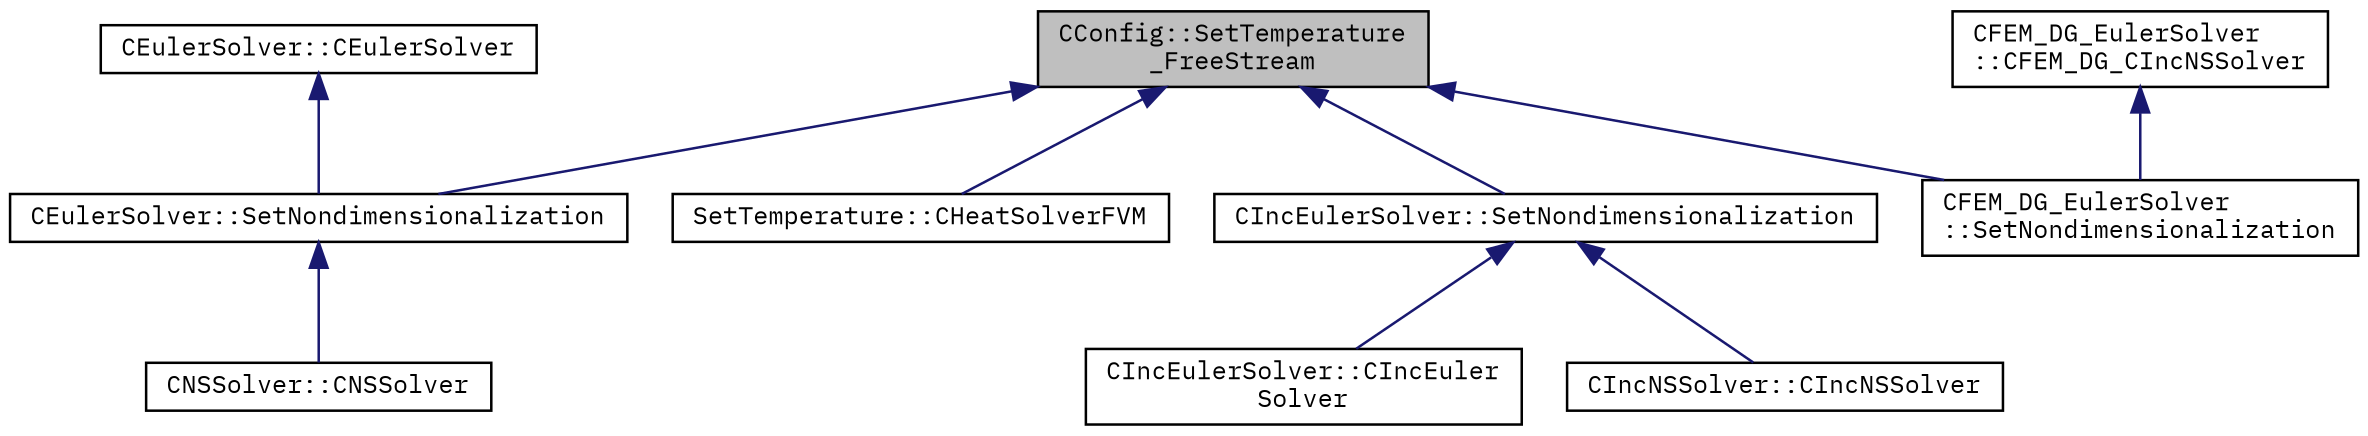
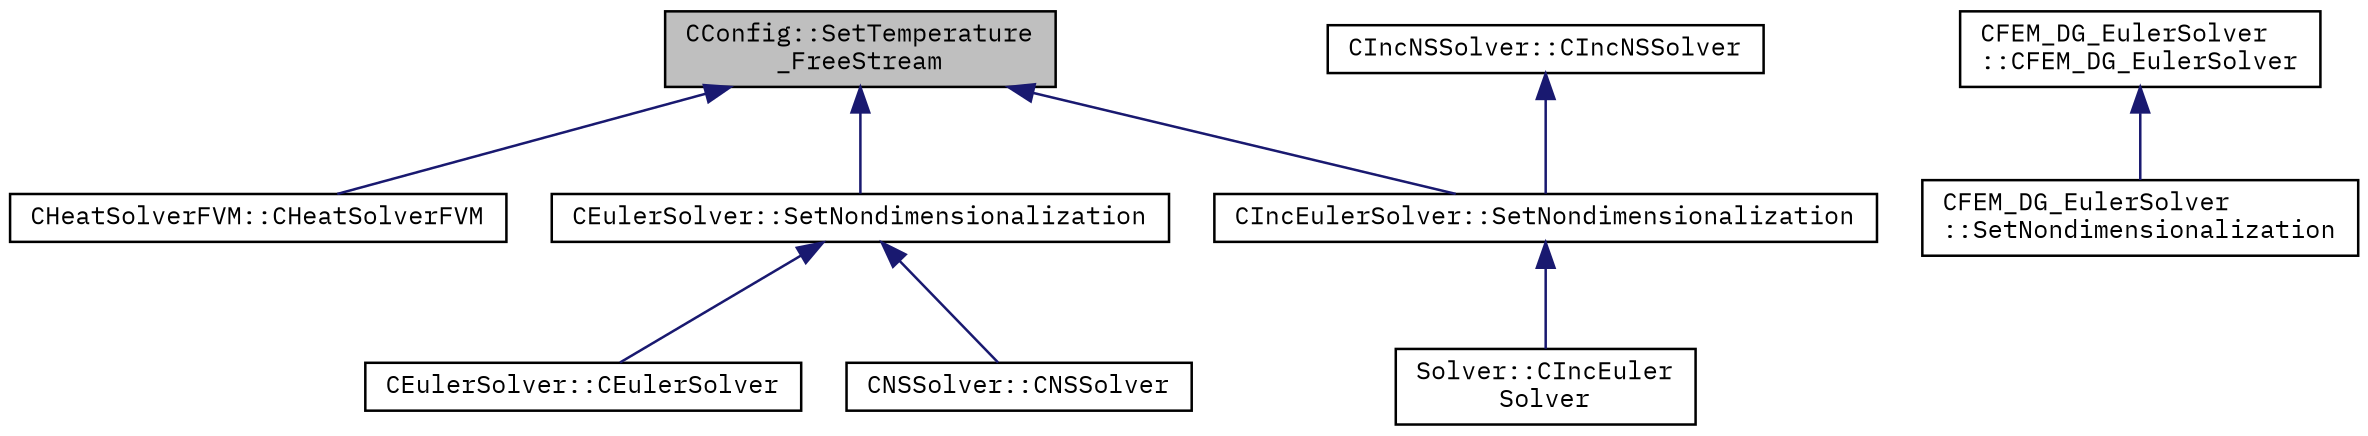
node "CFEM_DG_EulerSolver ::CFEM_DG_CIncNSSolver": label "CFEM_DG_EulerSolver ::CFEM_DG_CIncNSSolver" -> "CFEM_DG_EulerSolver ::CFEM_DG_EulerSolver"
edge "CFEM_DG_EulerSolver ::SetNondimensionalization" -> "CConfig::SetTemperature _FreeStream": removed
edge "CEulerSolver::SetNondimensionalization" -> "CEulerSolver::CEulerSolver": reversed
node "SetTemperature::CHeatSolverFVM": label "SetTemperature::CHeatSolverFVM" -> "CHeatSolverFVM::CHeatSolverFVM"
edge "CIncNSSolver::CIncNSSolver" -> "CIncEulerSolver::SetNondimensionalization": reversed
node "CIncEulerSolver::CIncEuler Solver": label "CIncEulerSolver::CIncEuler Solver" -> "Solver::CIncEuler Solver"
